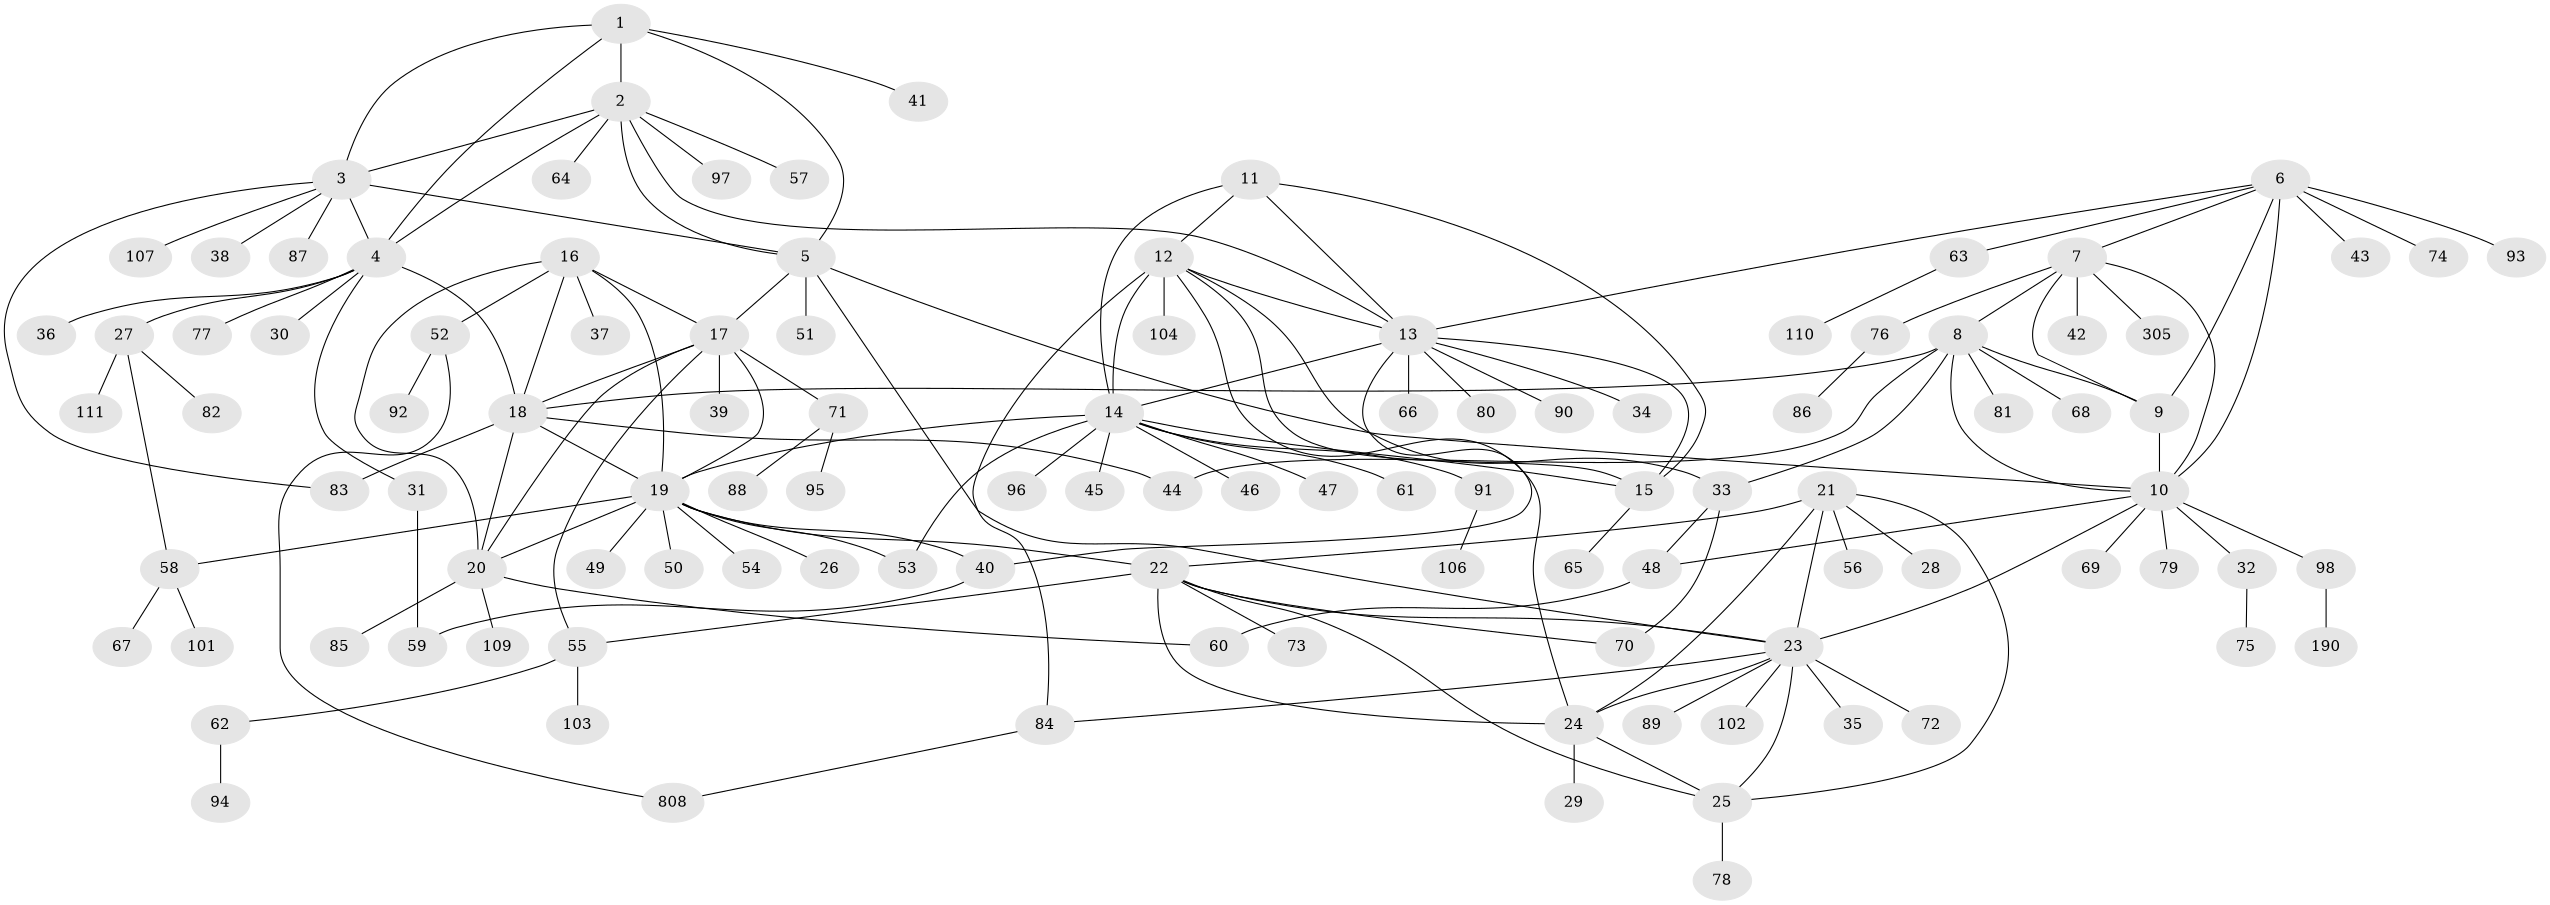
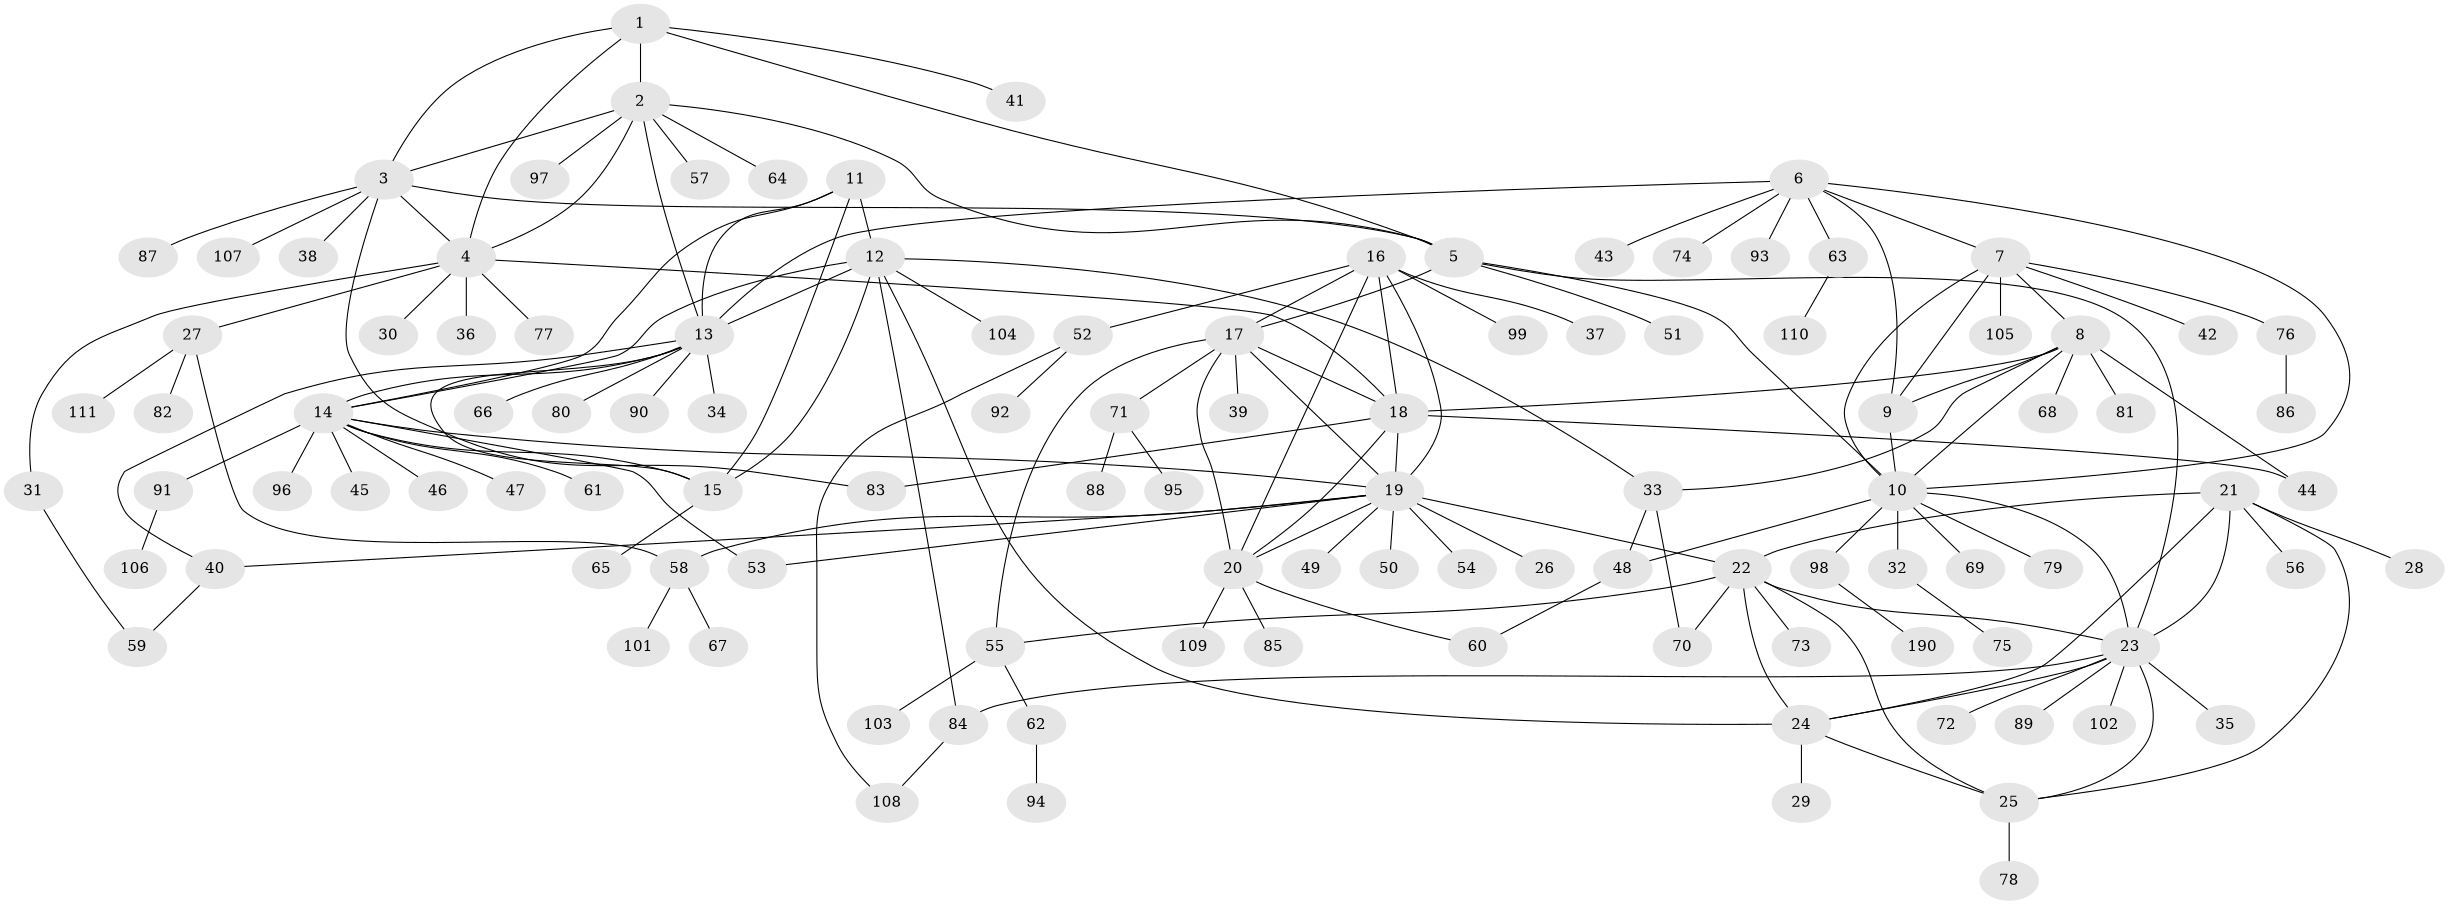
node "99": added
node "305": label "305" -> "105"
node "808": label "808" -> "108"
